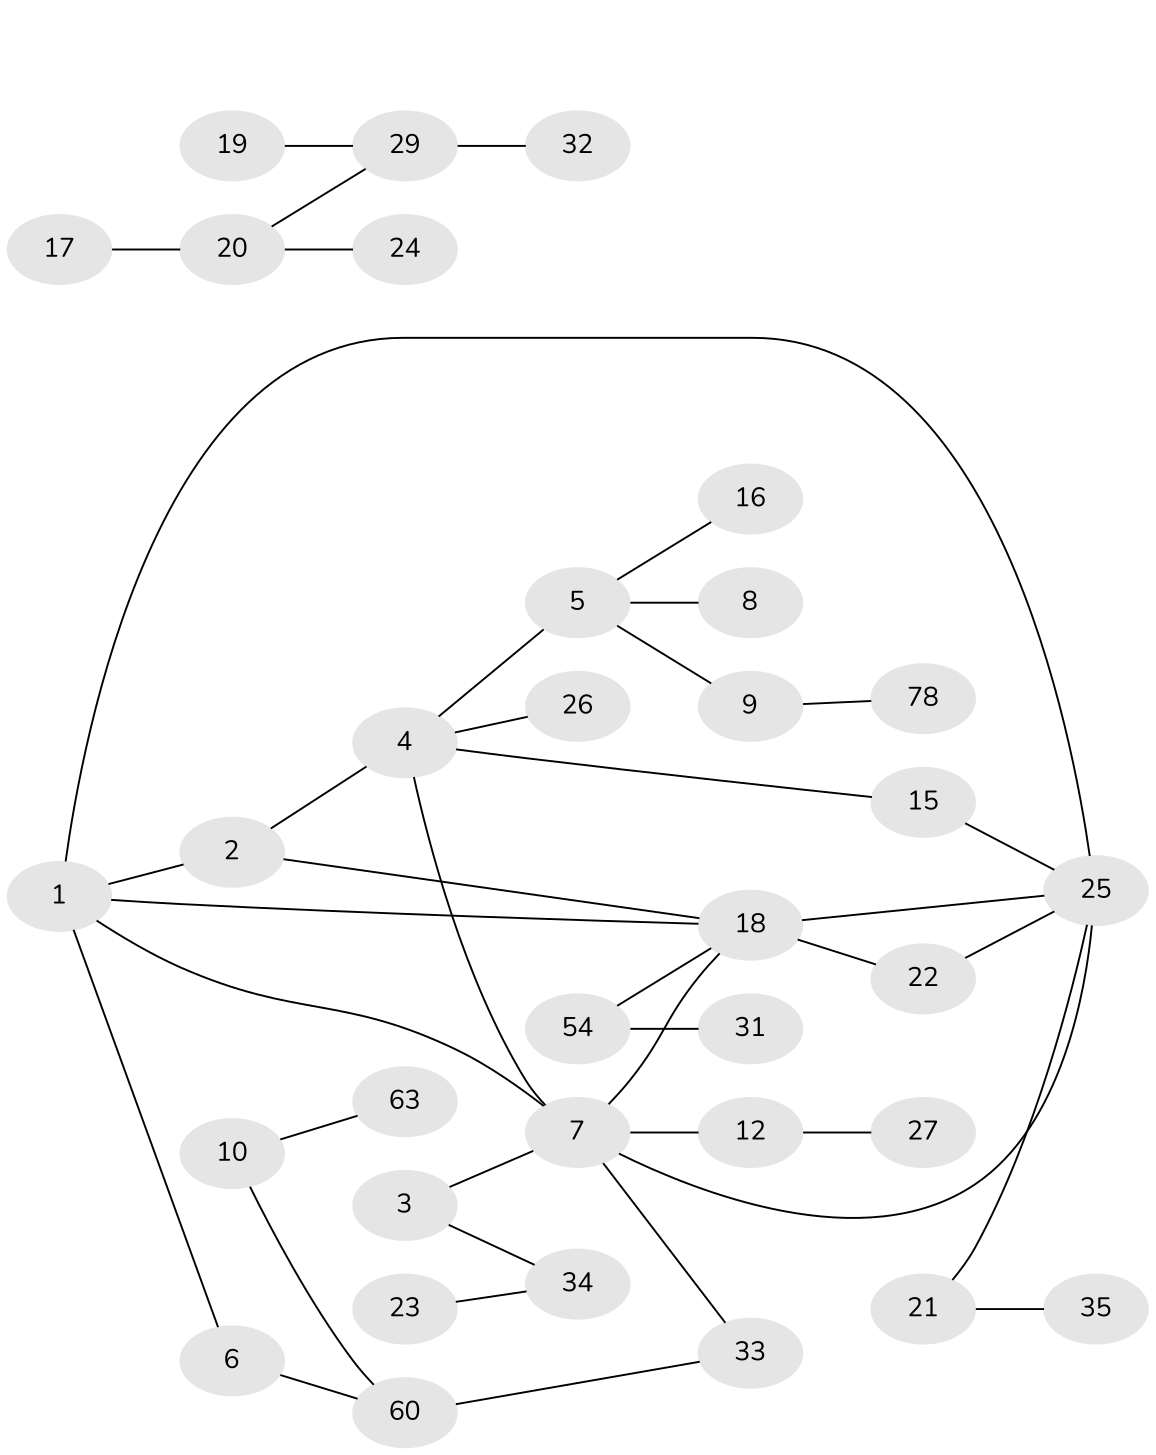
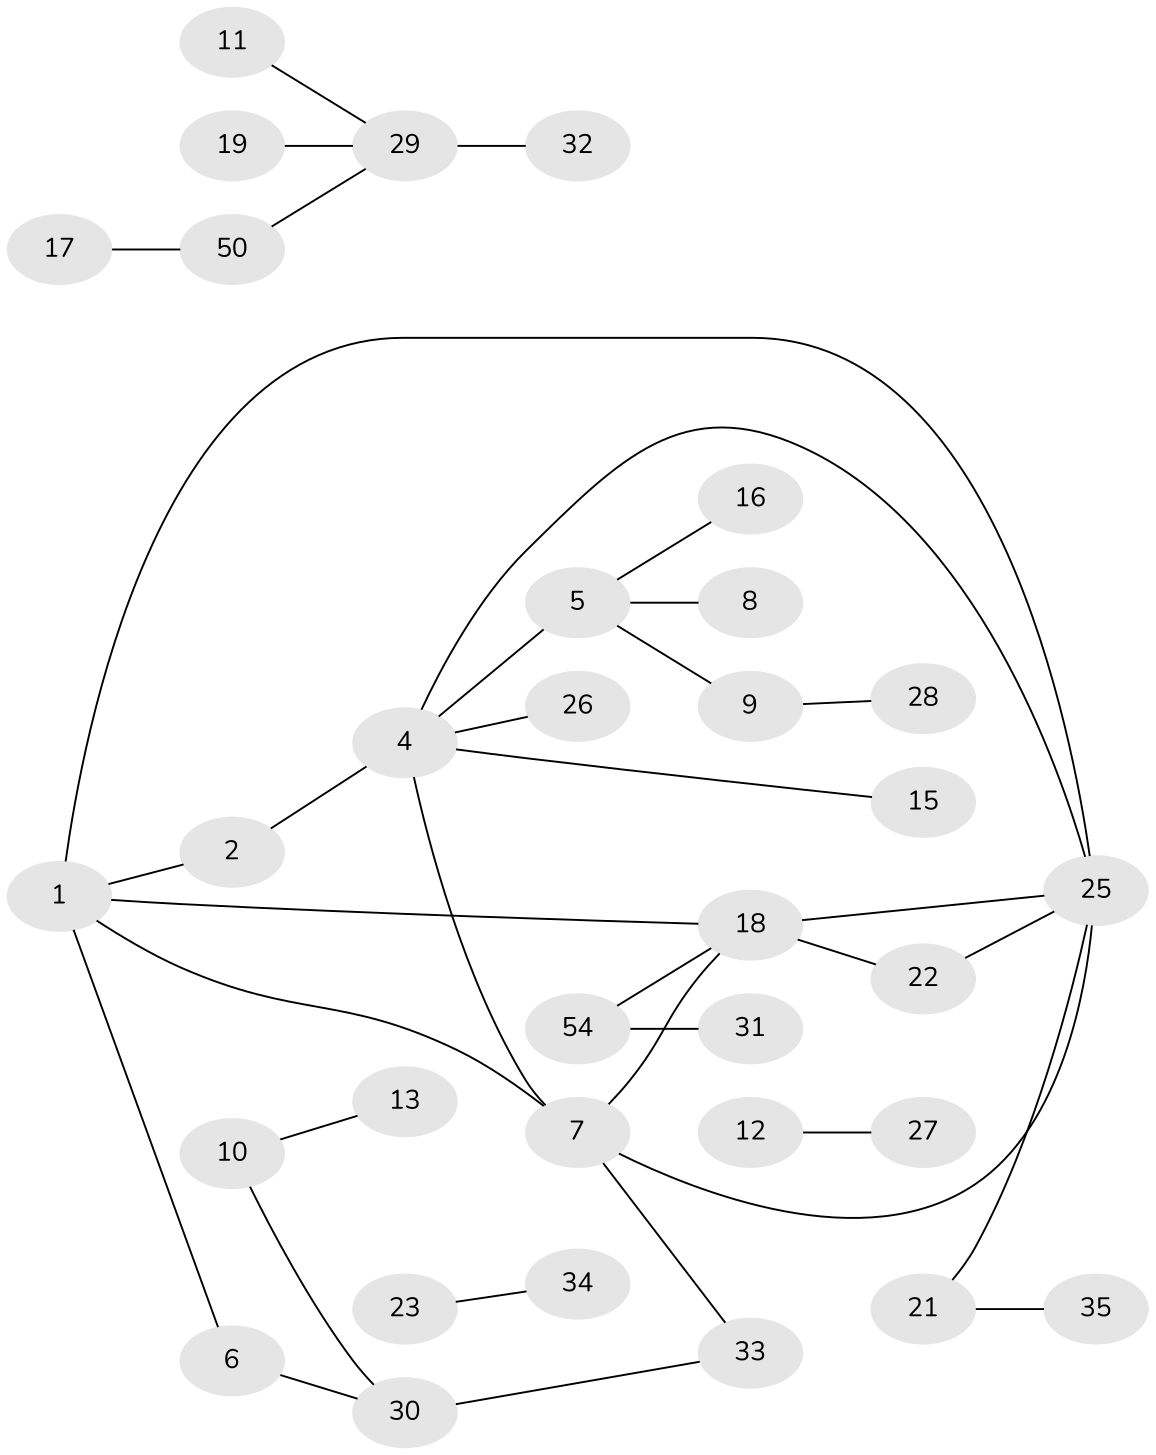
node "11": added
node "20": label "20" -> "50"
node "24": removed
node "78": label "78" -> "28"
edge "15" -- "25": now "4" -- "25"
edge "2" -- "18": removed
node "63": label "63" -> "13"
edge "7" -- "12": removed
node "3": removed
node "60": label "60" -> "30"
